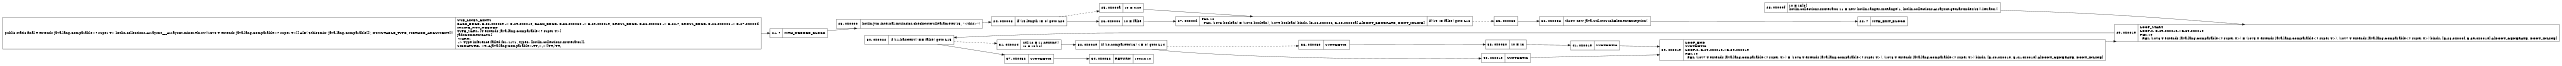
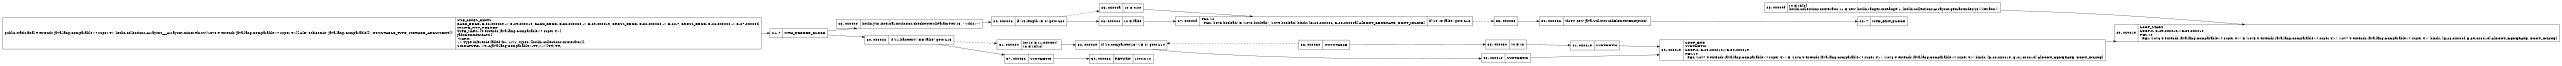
edge "29: 0x001e" -> "30: 0x0022": now "21: ?" -> "30: 0x0022"
node "31: 0x0024": text "util r2 = r1.nextInt()" -> "int r2 = r1.nextInt()"
node "38: 0x0030": text "SYNTHETIC" -> "IMMUTABLE"
edge "32: 0x002e" -> "38: 0x0030": reversed
